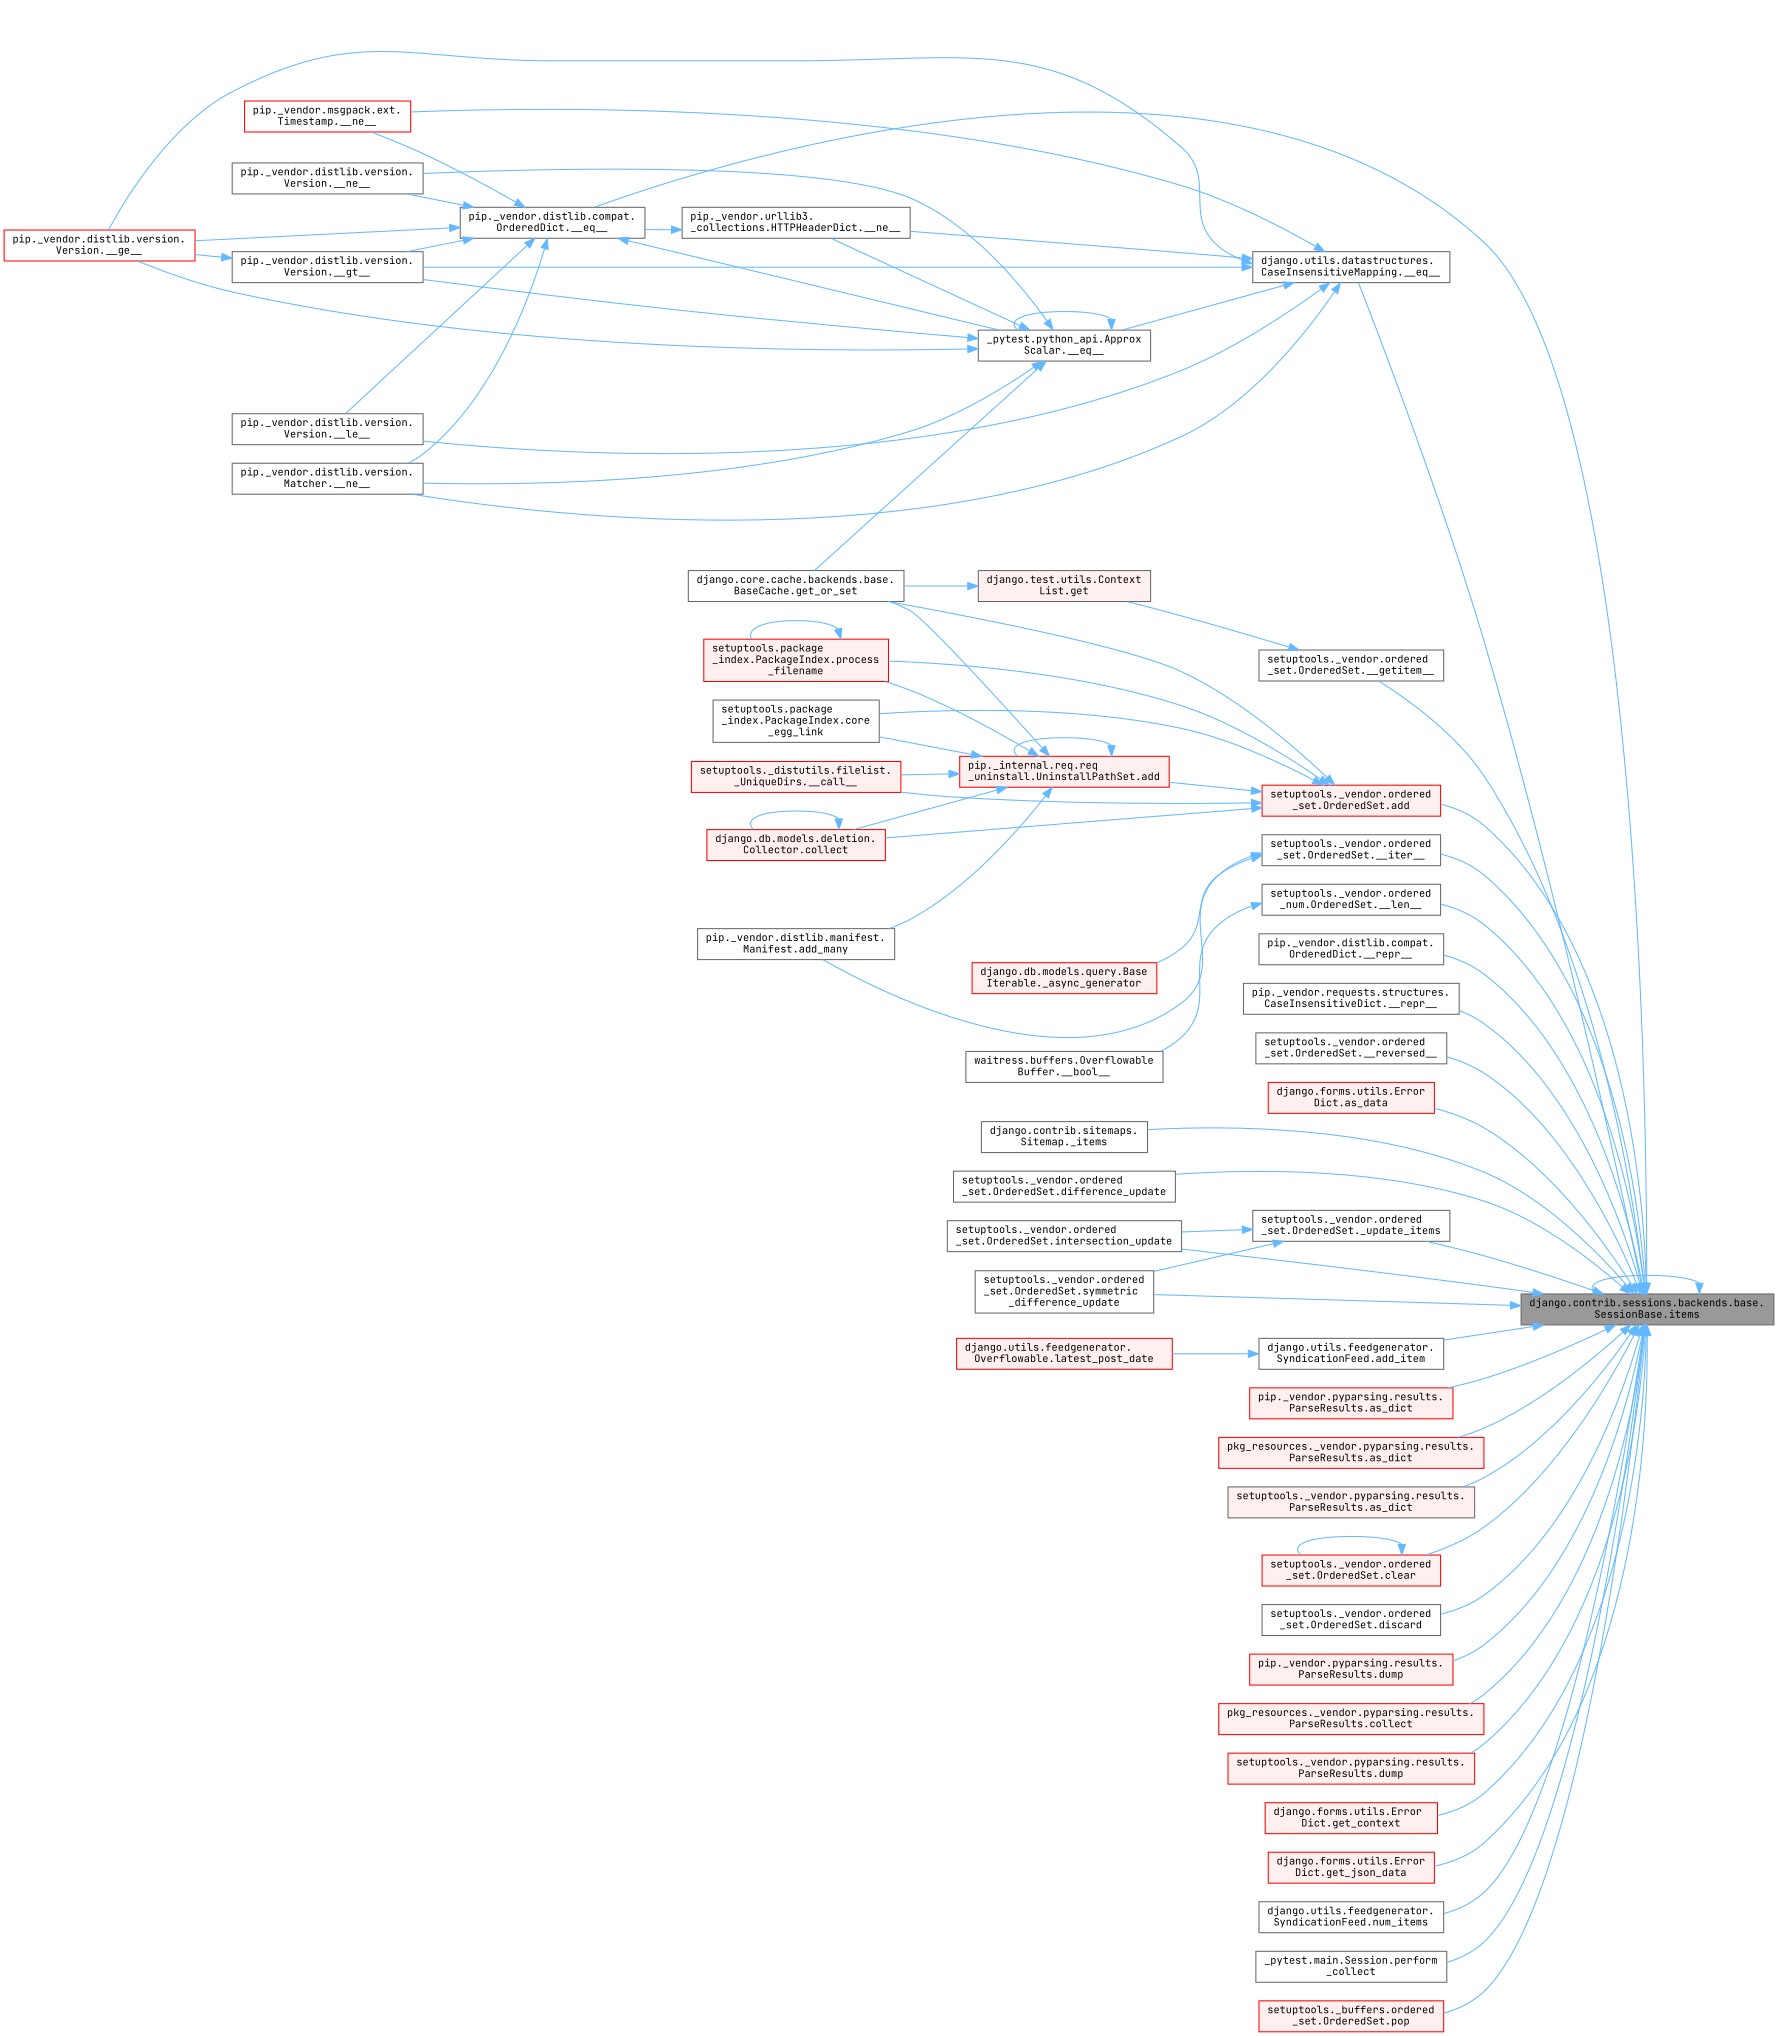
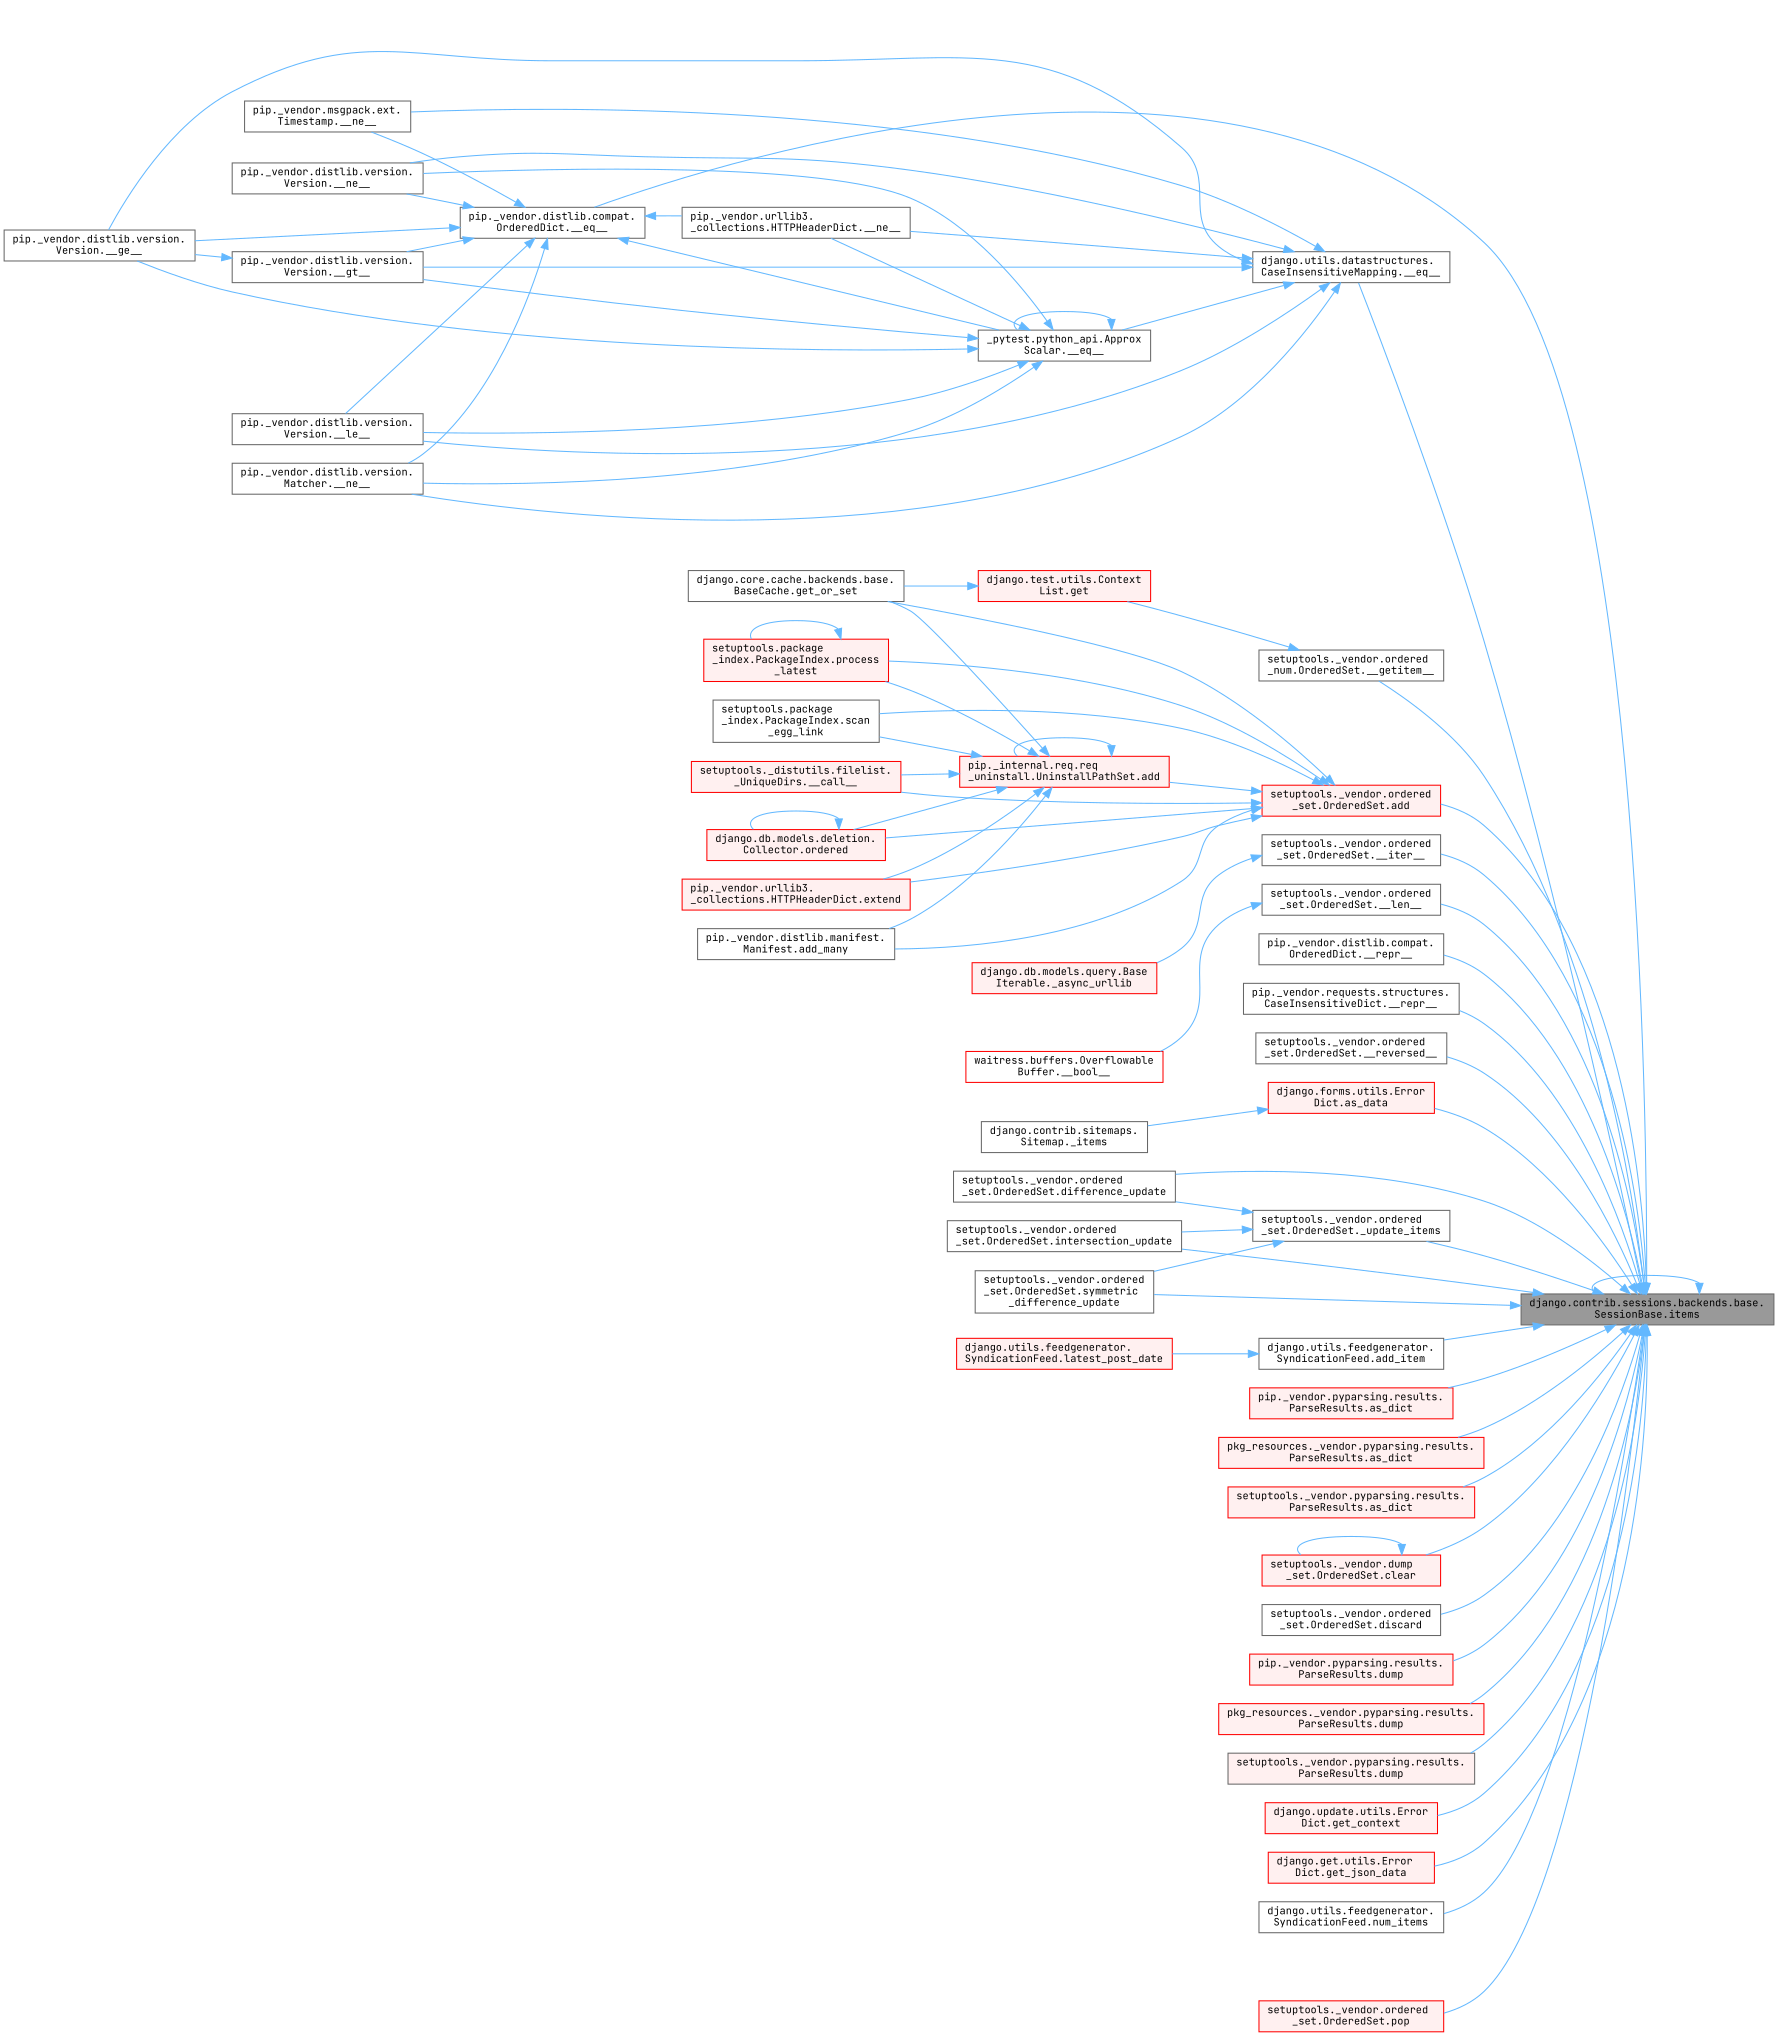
node "pip._vendor.msgpack.ext. Timestamp.__ne__": color red -> grey40
edge "pip._vendor.distlib.version. Version.__ne__" -> "django.utils.datastructures. CaseInsensitiveMapping.__eq__": added
edge "pip._vendor.distlib.compat. OrderedDict.__eq__" -> "pip._vendor.urllib3. _collections.HTTPHeaderDict.__ne__": reversed
node "pip._vendor.distlib.version. Version.__ge__": color red -> grey40
edge "django.core.cache.backends.base. BaseCache.get_or_set" -> "_pytest.python_api.Approx Scalar.__eq__": now "pip._vendor.distlib.version. Version.__le__" -> "_pytest.python_api.Approx Scalar.__eq__"
node "django.test.utils.Context List.get": color grey40 -> red
node "setuptools.package _index.PackageIndex.process _filename": label "setuptools.package _index.PackageIndex.process _filename" -> "setuptools.package _index.PackageIndex.process _latest"
node "setuptools._vendor.ordered _set.OrderedSet.__getitem__": label "setuptools._vendor.ordered _set.OrderedSet.__getitem__" -> "setuptools._vendor.ordered _num.OrderedSet.__getitem__"
node "setuptools.package _index.PackageIndex.core _egg_link": label "setuptools.package _index.PackageIndex.core _egg_link" -> "setuptools.package _index.PackageIndex.scan _egg_link"
node "django.db.models.deletion. Collector.collect": label "django.db.models.deletion. Collector.collect" -> "django.db.models.deletion. Collector.ordered"
node "pip._vendor.urllib3. _collections.HTTPHeaderDict.extend": added
node "setuptools._vendor.ordered _num.OrderedSet.__len__": label "setuptools._vendor.ordered _num.OrderedSet.__len__" -> "setuptools._vendor.ordered _set.OrderedSet.__len__"
node "django.db.models.query.Base Iterable._async_generator": label "django.db.models.query.Base Iterable._async_generator" -> "django.db.models.query.Base Iterable._async_urllib"
edge "pip._vendor.distlib.manifest. Manifest.add_many" -> "setuptools._vendor.ordered _set.OrderedSet.__iter__": now "pip._vendor.distlib.manifest. Manifest.add_many" -> "setuptools._vendor.ordered _set.OrderedSet.add"
node "waitress.buffers.Overflowable Buffer.__bool__": color grey40 -> red
edge "django.contrib.sitemaps. Sitemap._items" -> "django.contrib.sessions.backends.base. SessionBase.items": now "django.contrib.sitemaps. Sitemap._items" -> "django.forms.utils.Error Dict.as_data"
edge "setuptools._vendor.ordered _set.OrderedSet.difference_update" -> "setuptools._vendor.ordered _set.OrderedSet._update_items": added
node "django.utils.feedgenerator. Overflowable.latest_post_date": label "django.utils.feedgenerator. Overflowable.latest_post_date" -> "django.utils.feedgenerator. SyndicationFeed.latest_post_date"
node "setuptools._vendor.pyparsing.results. ParseResults.as_dict": color grey40 -> red
node "setuptools._vendor.ordered _set.OrderedSet.clear": label "setuptools._vendor.ordered _set.OrderedSet.clear" -> "setuptools._vendor.dump _set.OrderedSet.clear"
node "pkg_resources._vendor.pyparsing.results. ParseResults.collect": label "pkg_resources._vendor.pyparsing.results. ParseResults.collect" -> "pkg_resources._vendor.pyparsing.results. ParseResults.dump"
node "setuptools._vendor.pyparsing.results. ParseResults.dump": color red -> grey40
node "django.forms.utils.Error Dict.get_context": label "django.forms.utils.Error Dict.get_context" -> "django.update.utils.Error Dict.get_context"
node "django.forms.utils.Error Dict.get_json_data": label "django.forms.utils.Error Dict.get_json_data" -> "django.get.utils.Error Dict.get_json_data"
node "_pytest.main.Session.perform _collect": removed
node "setuptools._buffers.ordered _set.OrderedSet.pop": label "setuptools._buffers.ordered _set.OrderedSet.pop" -> "setuptools._vendor.ordered _set.OrderedSet.pop"
